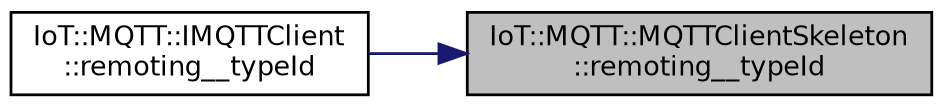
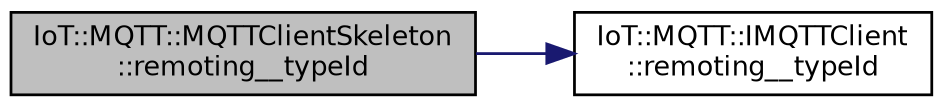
edge "IoT::MQTT::IMQTTClient ::remoting__typeId" -> "IoT::MQTT::MQTTClientSkeleton ::remoting__typeId": reversed
